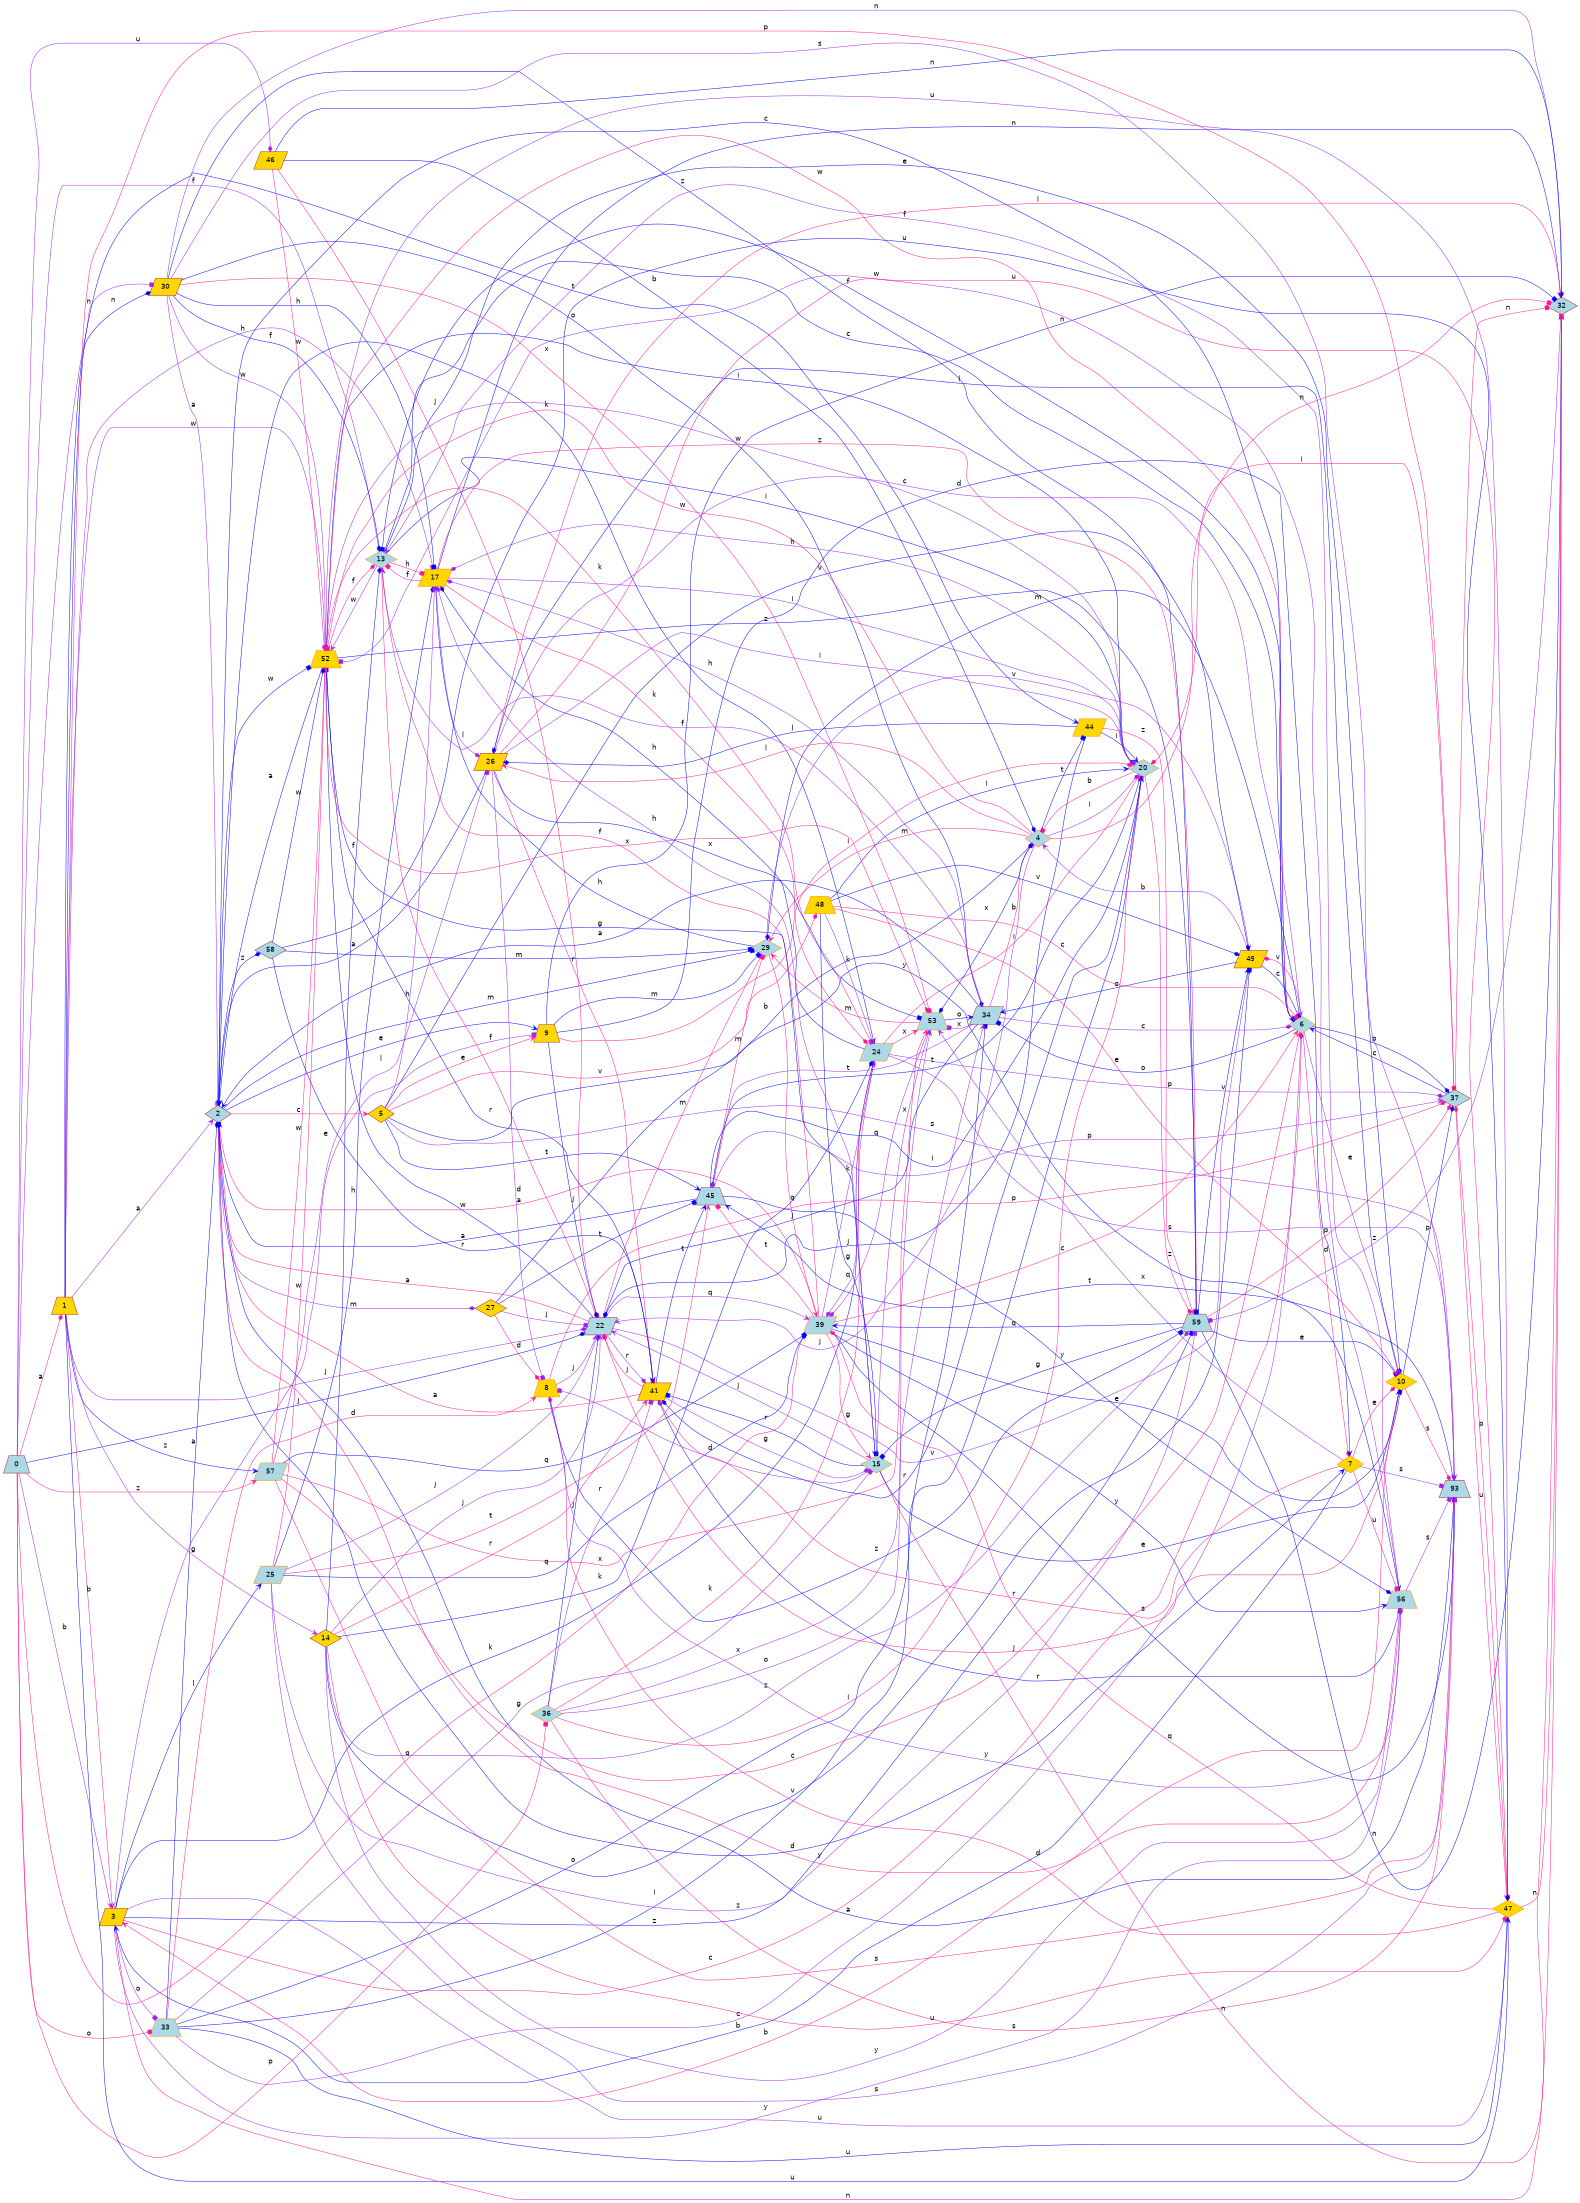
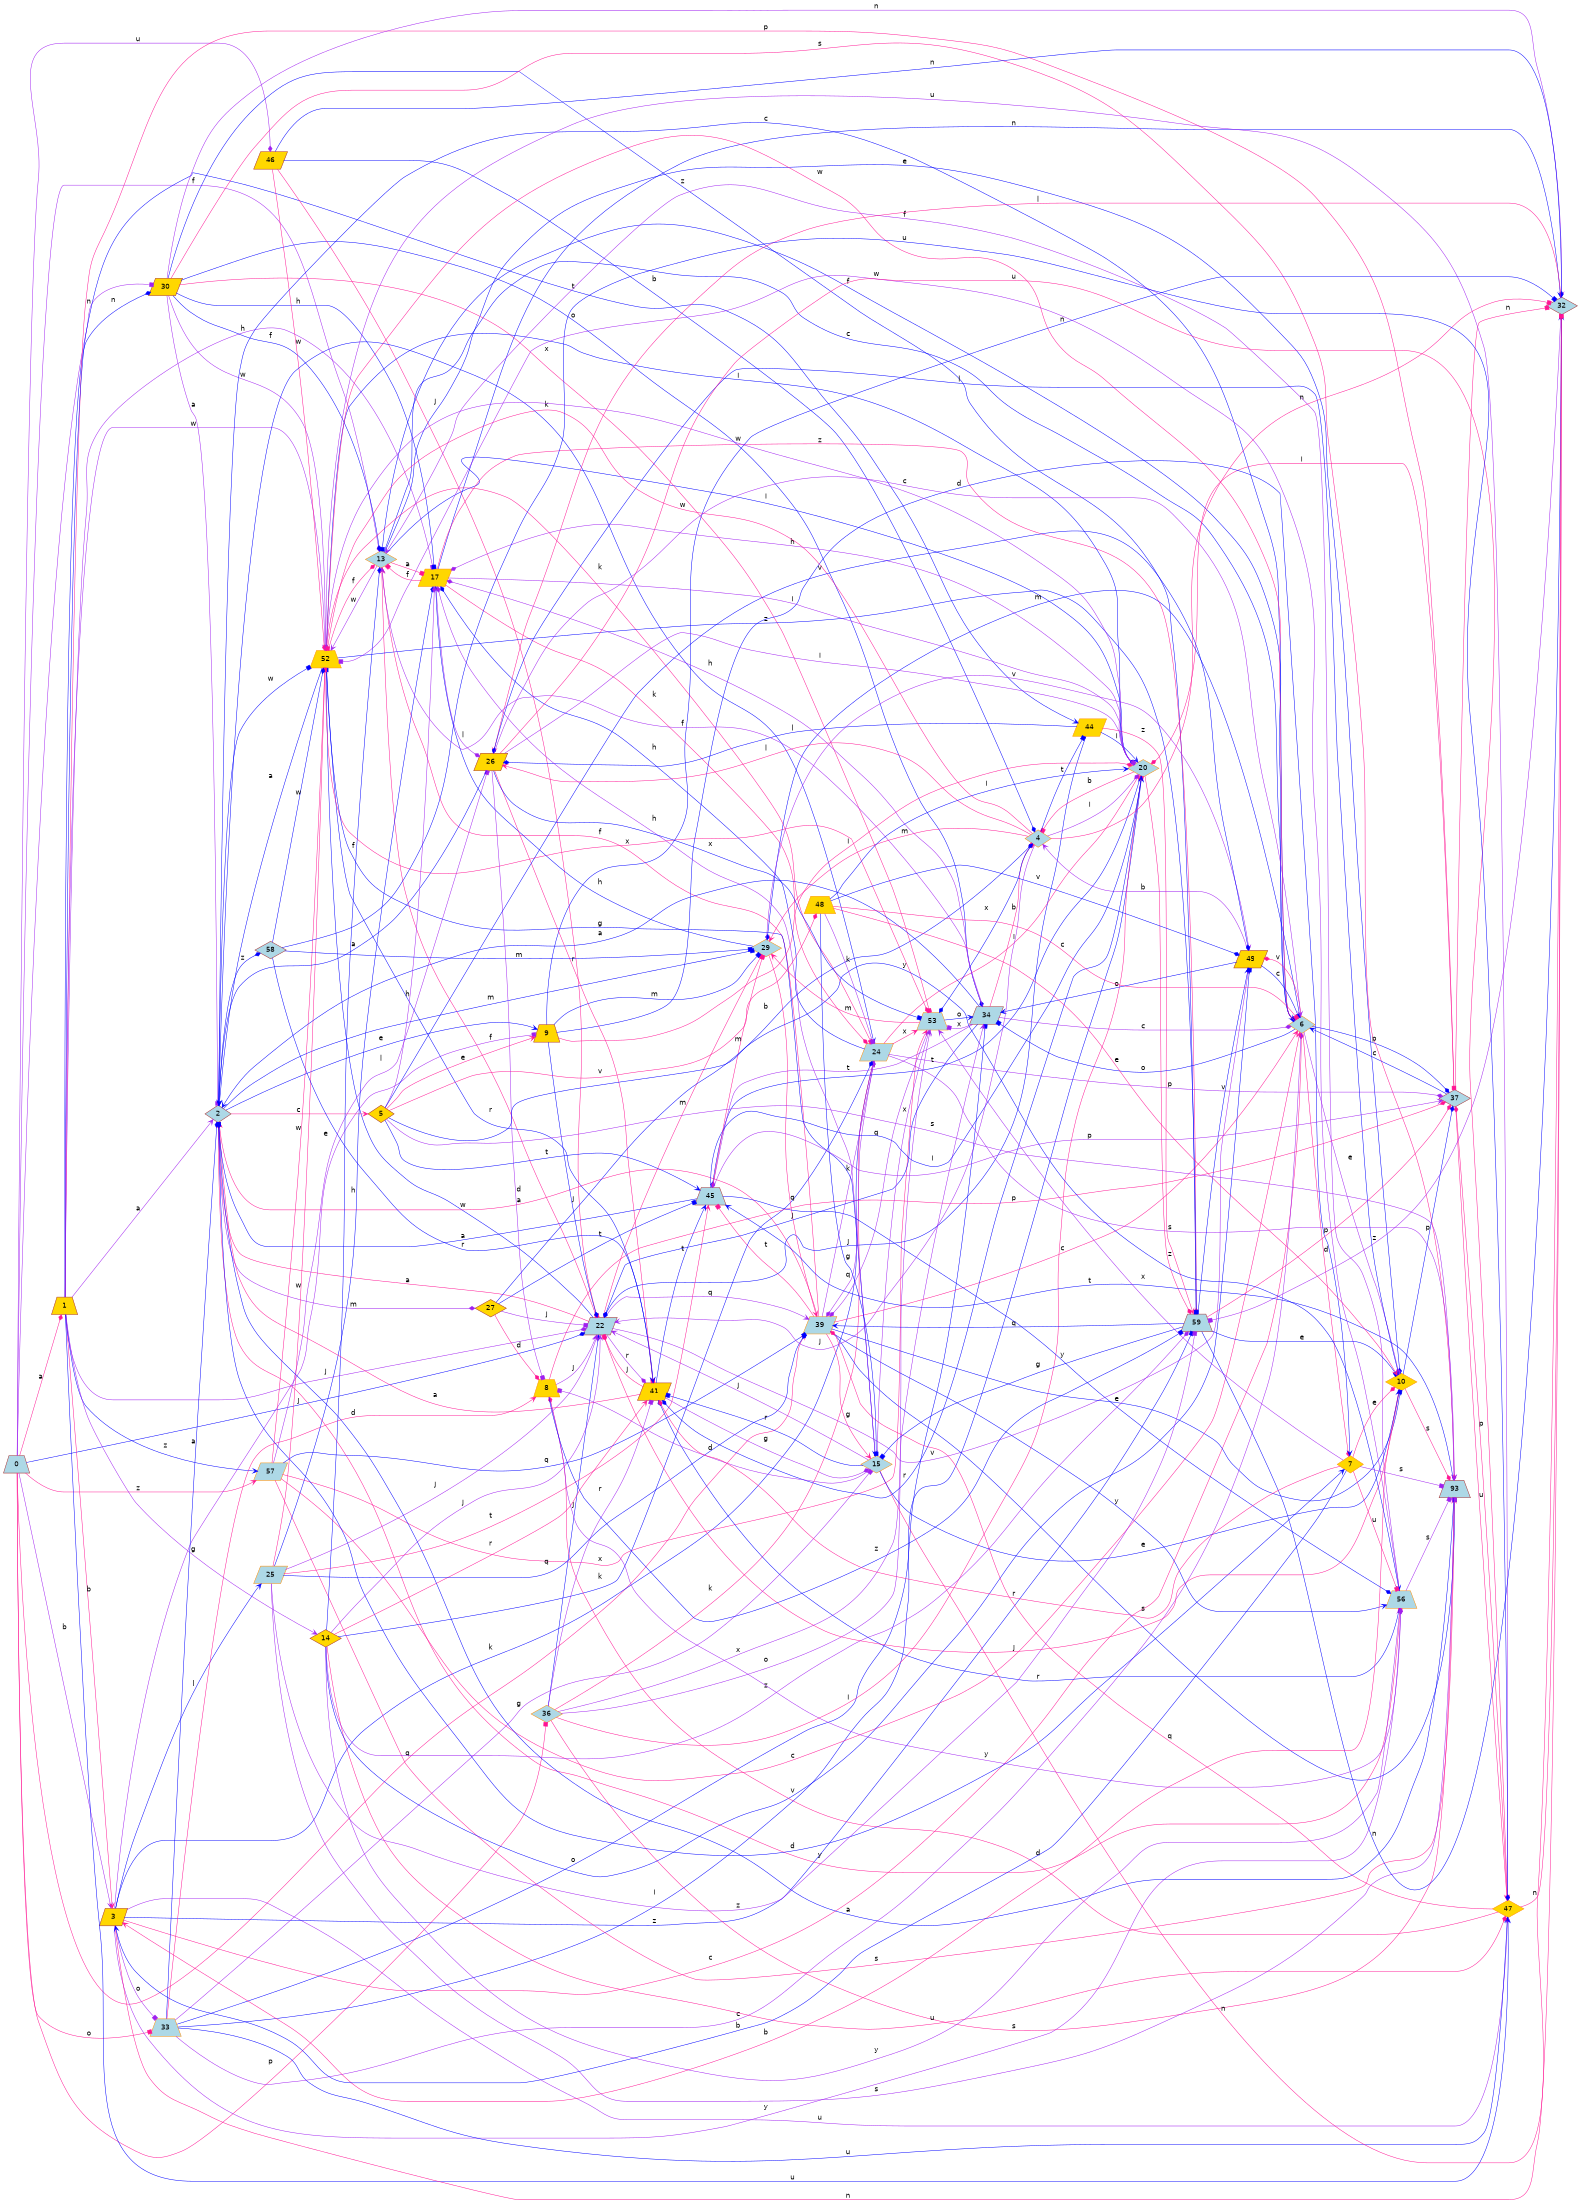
edge "30" -> "93": color purple -> deeppink
edge "13" -> "17": label "h" -> "a"
